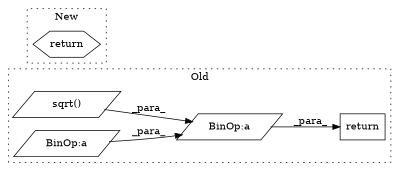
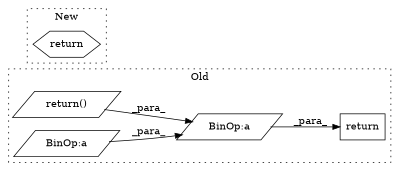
node "sqrt()": label "sqrt()" -> "return()"
